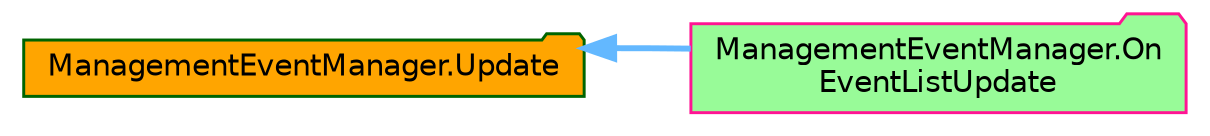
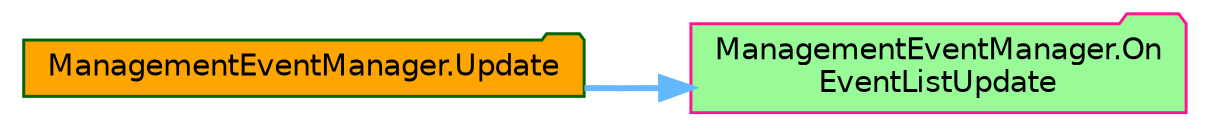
edge "ManagementEventManager.On EventListUpdate" -> "ManagementEventManager.Update": reversed
